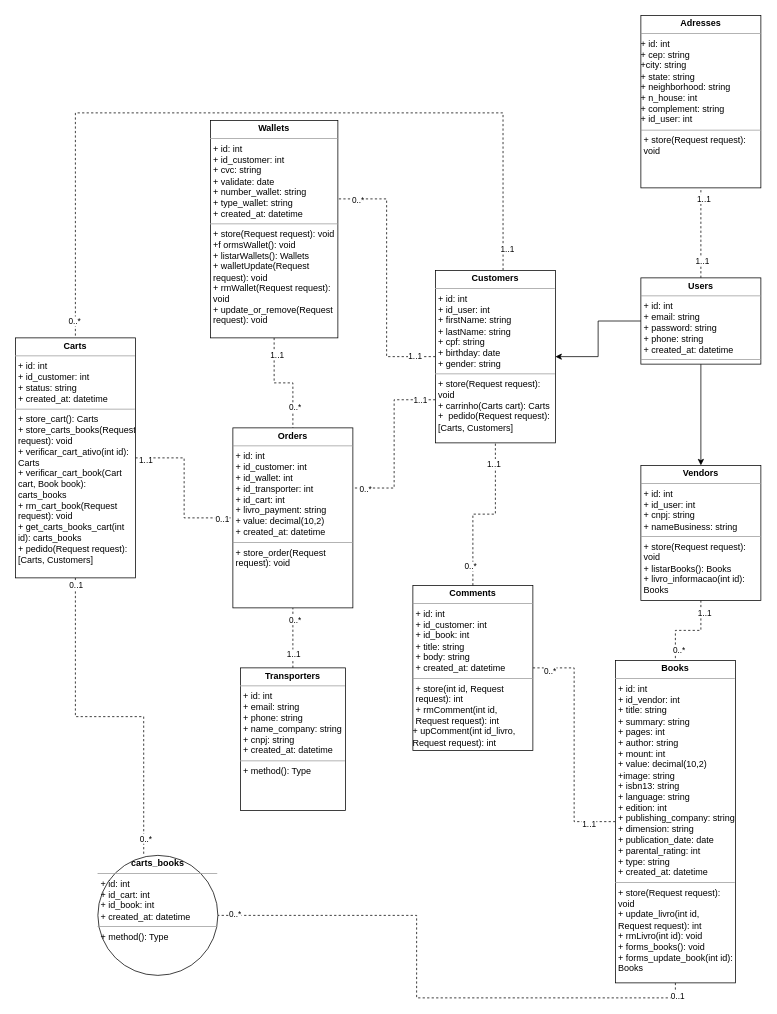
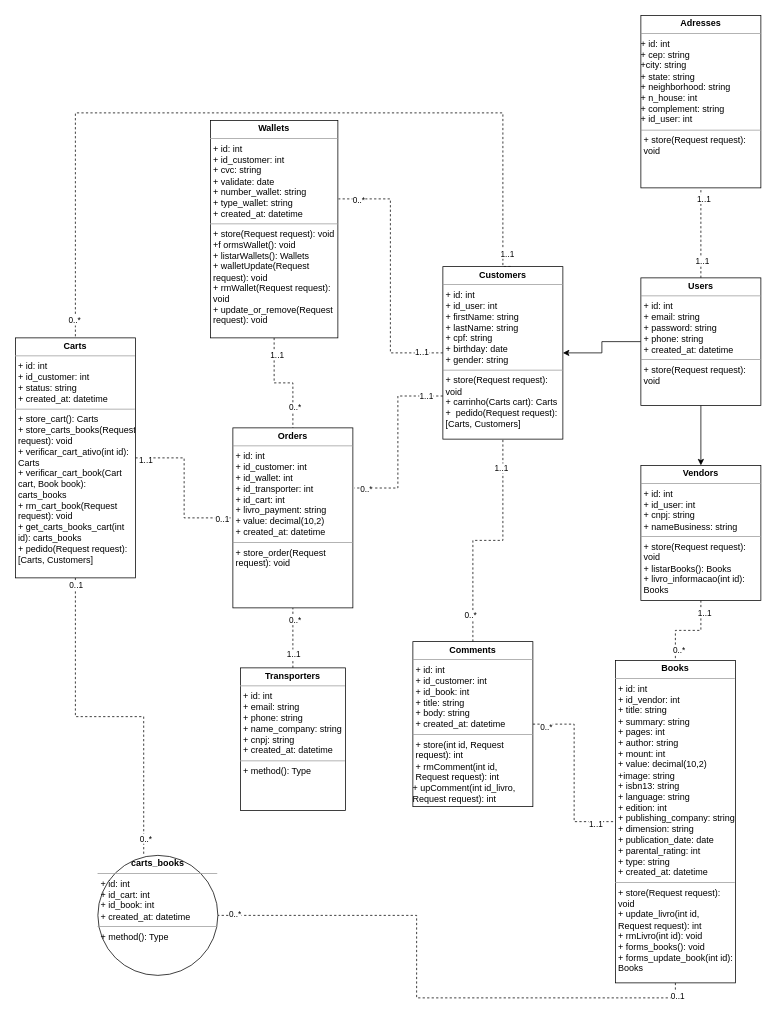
node "Users + id: int + email: string+ password: string+ phone: string+ created_at: datetime + store(Request request): void": size 120x86 -> 120x128
node "Customers + id: int + id_user: int + firstName: string + lastName: string + cpf: string + birthday: date + gender: string + store(Request request): void + carrinho(Carts cart): Carts + pedido(Request request): [Carts, Customers]": moved (495, 357) -> (503, 353)
node "Comments + id: int + id_customer: int + id_book: int + title: string+ body: string + created_at: datetime + store(int id, Request request): int + rmComment(int id, Request request): int + upComment(int id_livro, Request request): int": moved (473, 668) -> (473, 724)
